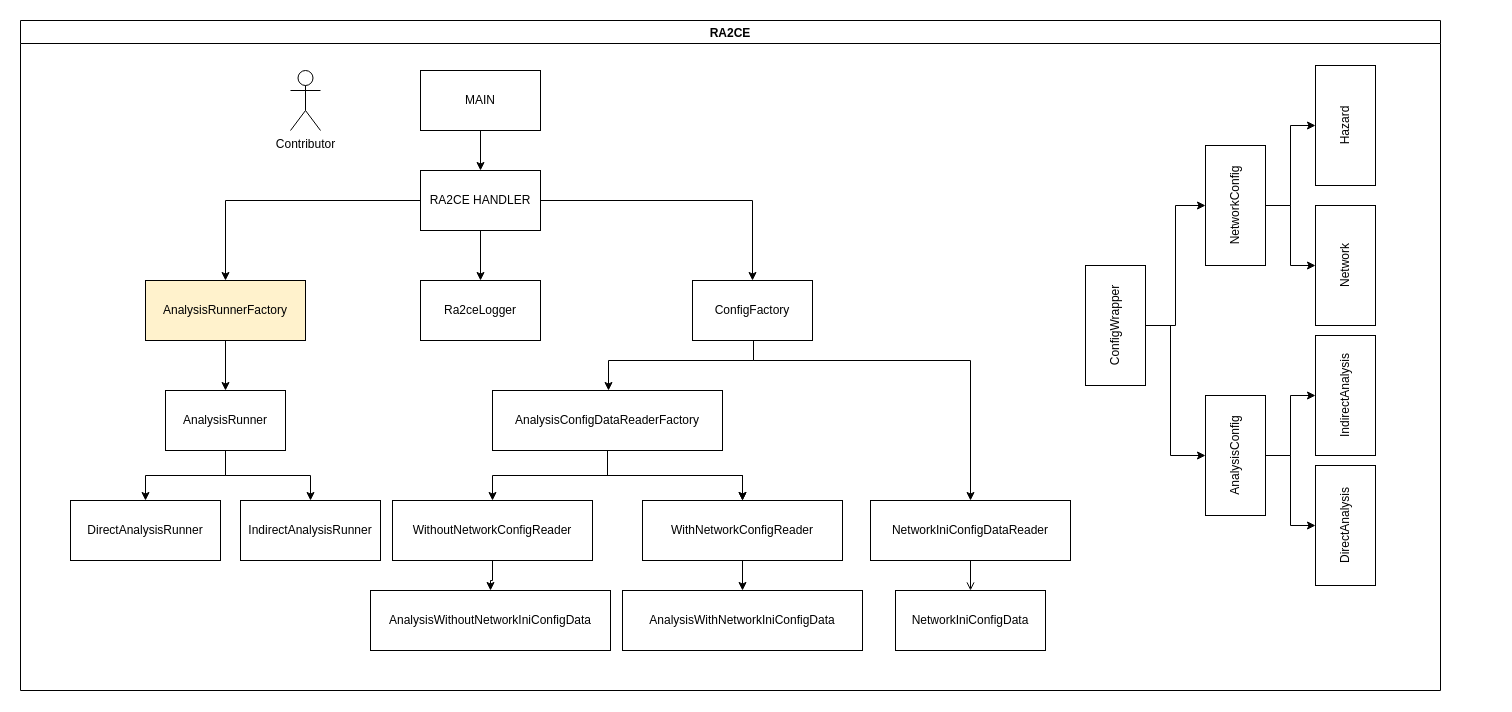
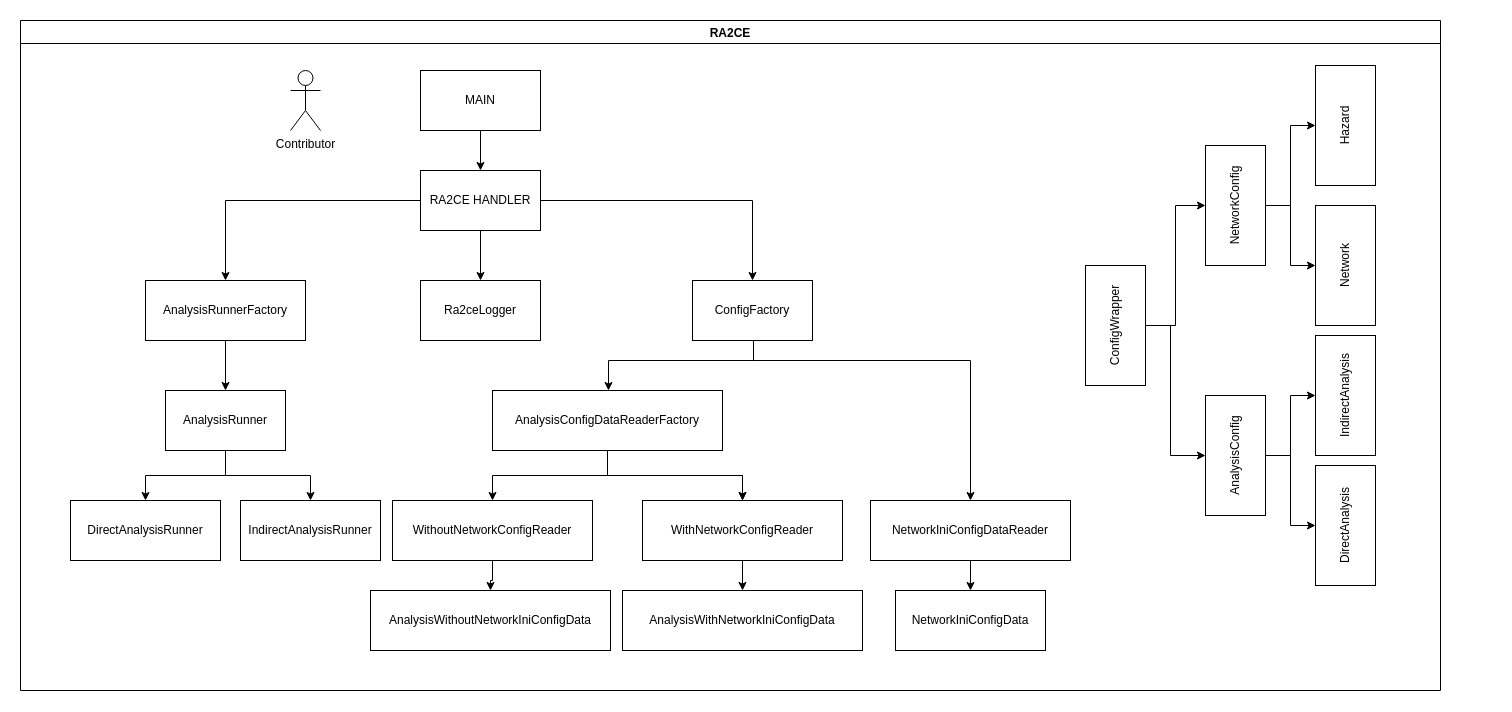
node "AnalysisRunnerFactory": fillcolor #fff2cc -> #ffffff
edge "NetworkIniConfigDataReader" -> "NetworkIniConfigData": arrowhead open -> classic
